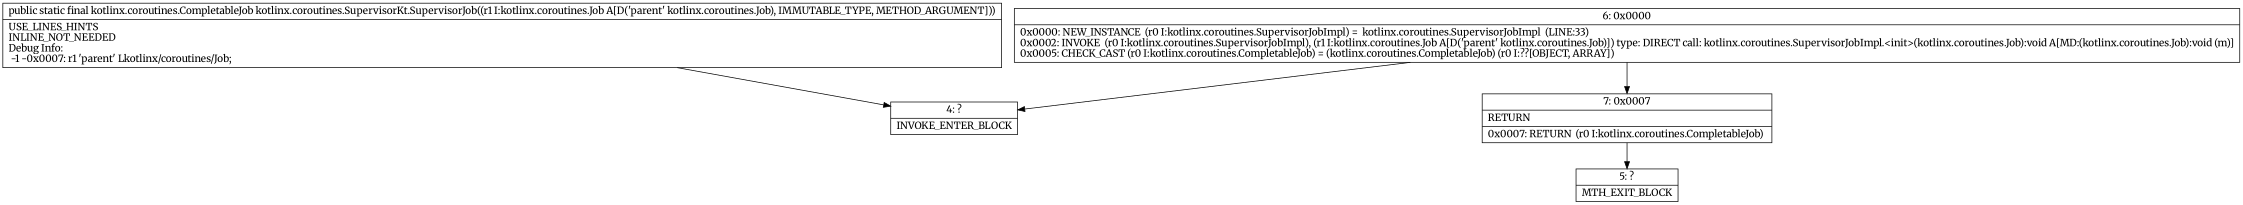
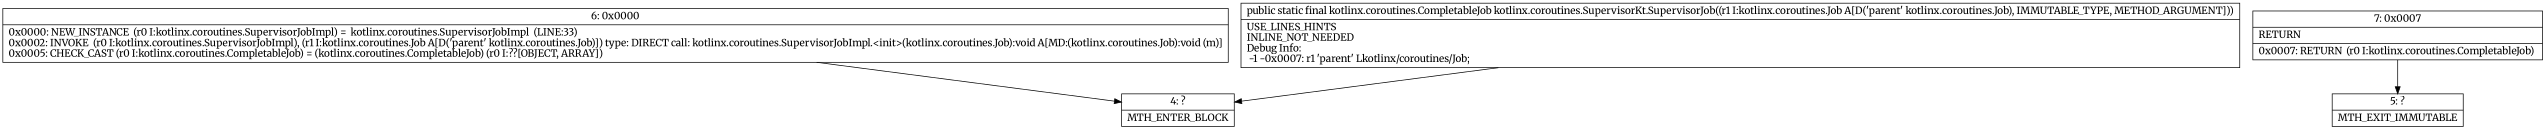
edge "6: 0x0000" -> "7: 0x0007": removed
node "4: ?": text "INVOKE_ENTER_BLOCK" -> "MTH_ENTER_BLOCK"
node "5: ?": text "MTH_EXIT_BLOCK" -> "MTH_EXIT_IMMUTABLE"
